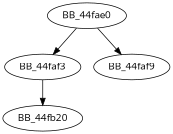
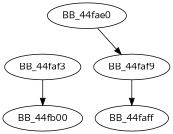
edge "BB_44fae0" -> "BB_44faf3": removed
node "BB_44fb20": label "BB_44fb20" -> "BB_44fb00"
node "BB_44faff": added
